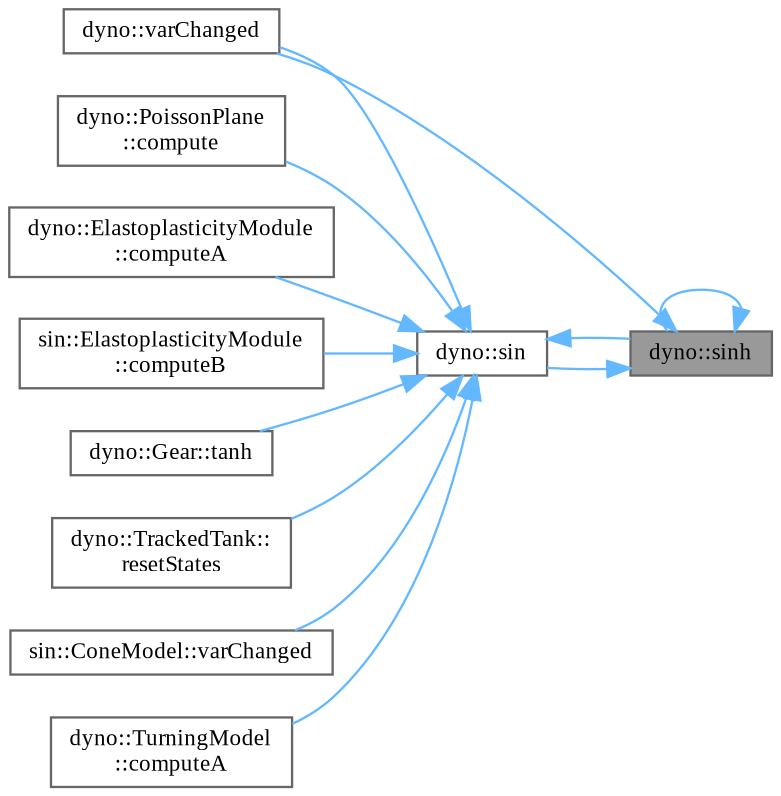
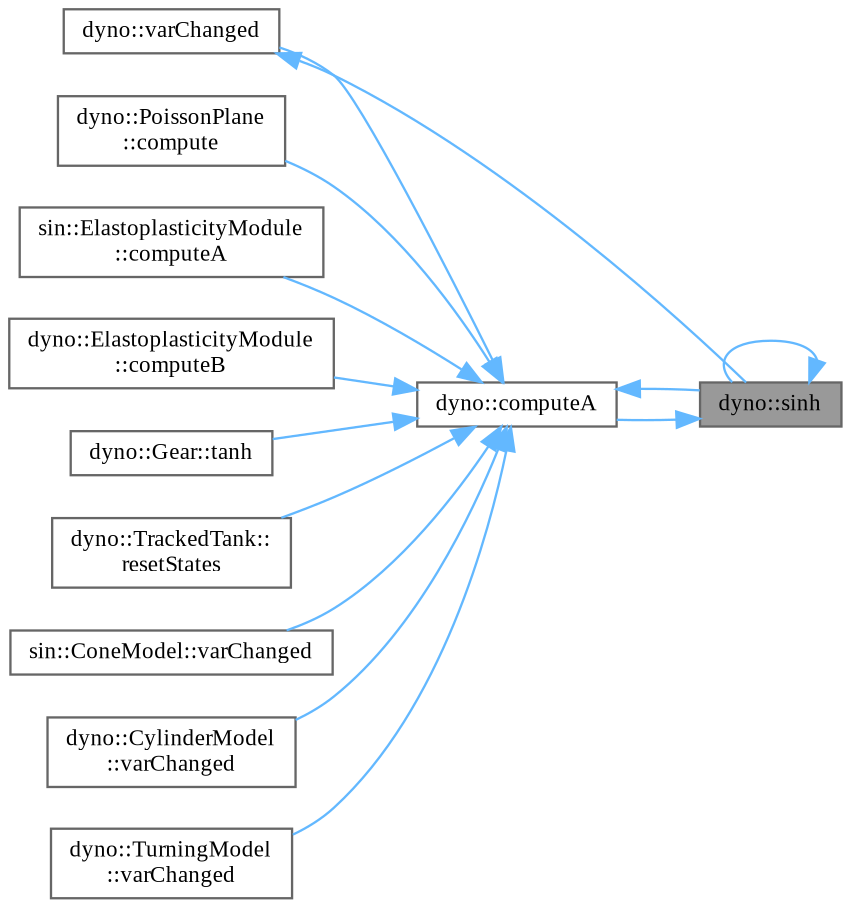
edge "dyno::varChanged" -> "dyno::sinh": reversed
node "dyno::ElastoplasticityModule ::computeA": label "dyno::ElastoplasticityModule ::computeA" -> "sin::ElastoplasticityModule ::computeA"
node "sin::ElastoplasticityModule ::computeB": label "sin::ElastoplasticityModule ::computeB" -> "dyno::ElastoplasticityModule ::computeB"
node "dyno::sin": label "dyno::sin" -> "dyno::computeA"
node "dyno::CylinderModel ::varChanged": added
node "dyno::TurningModel ::computeA": label "dyno::TurningModel ::computeA" -> "dyno::TurningModel ::varChanged"
